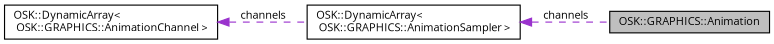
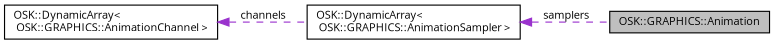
edge "OSK::GRAPHICS::Animation" -> "OSK::DynamicArray< OSK::GRAPHICS::AnimationSampler >": label " channels" -> " samplers"
